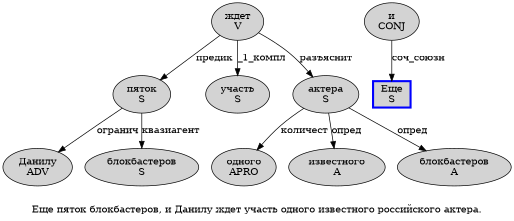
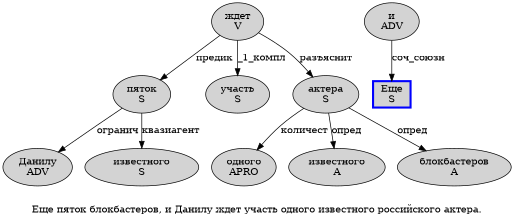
node "и CONJ": label "и CONJ" -> "и ADV"
node "блокбастеров S": label "блокбастеров S" -> "известного S"
